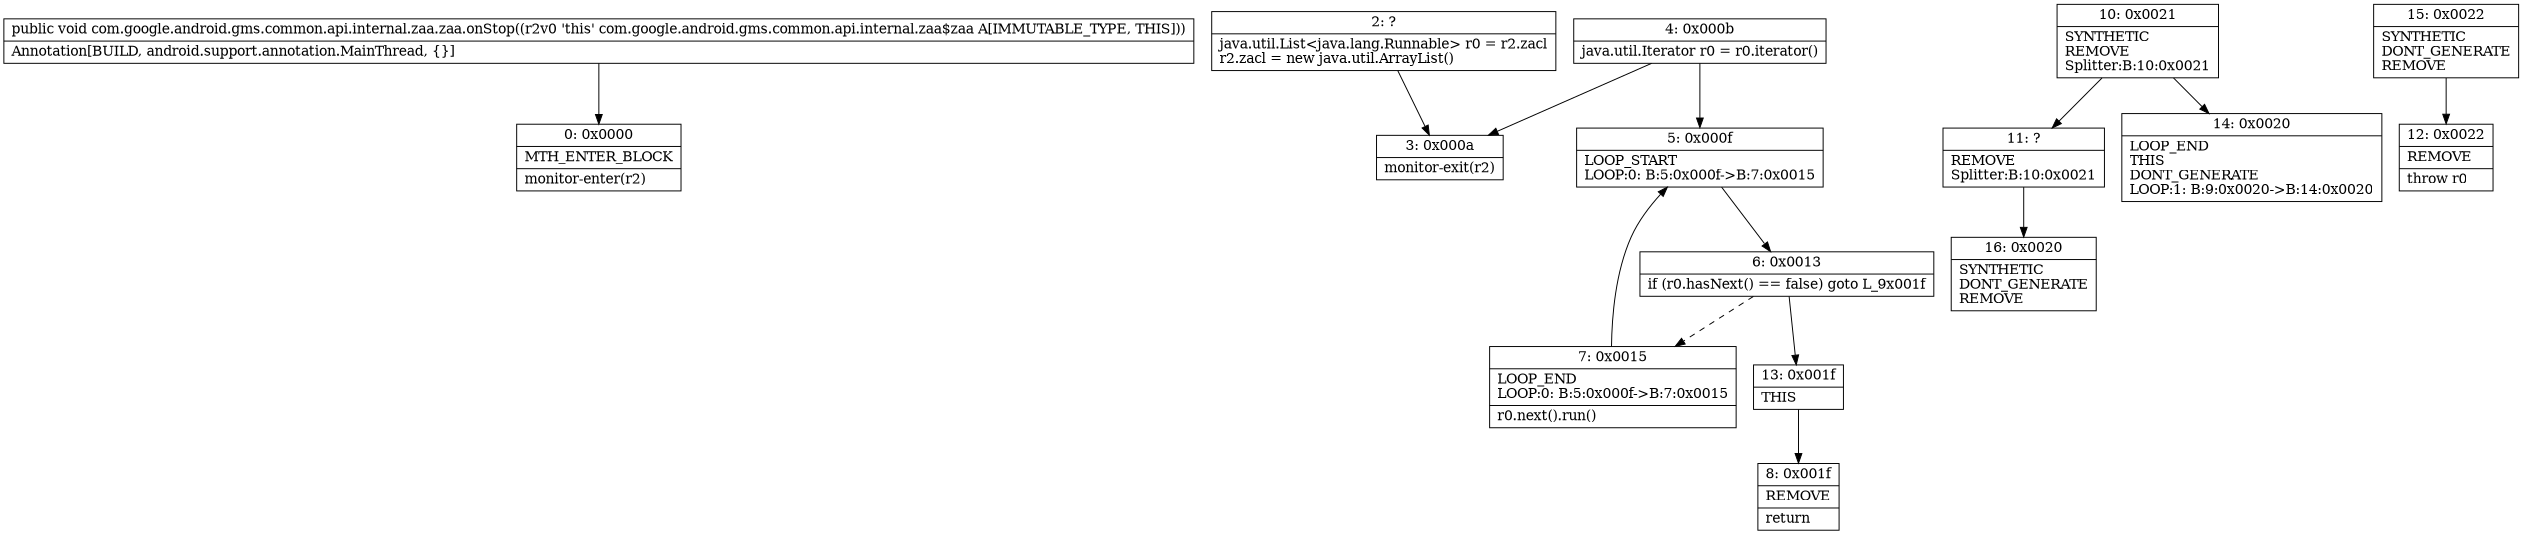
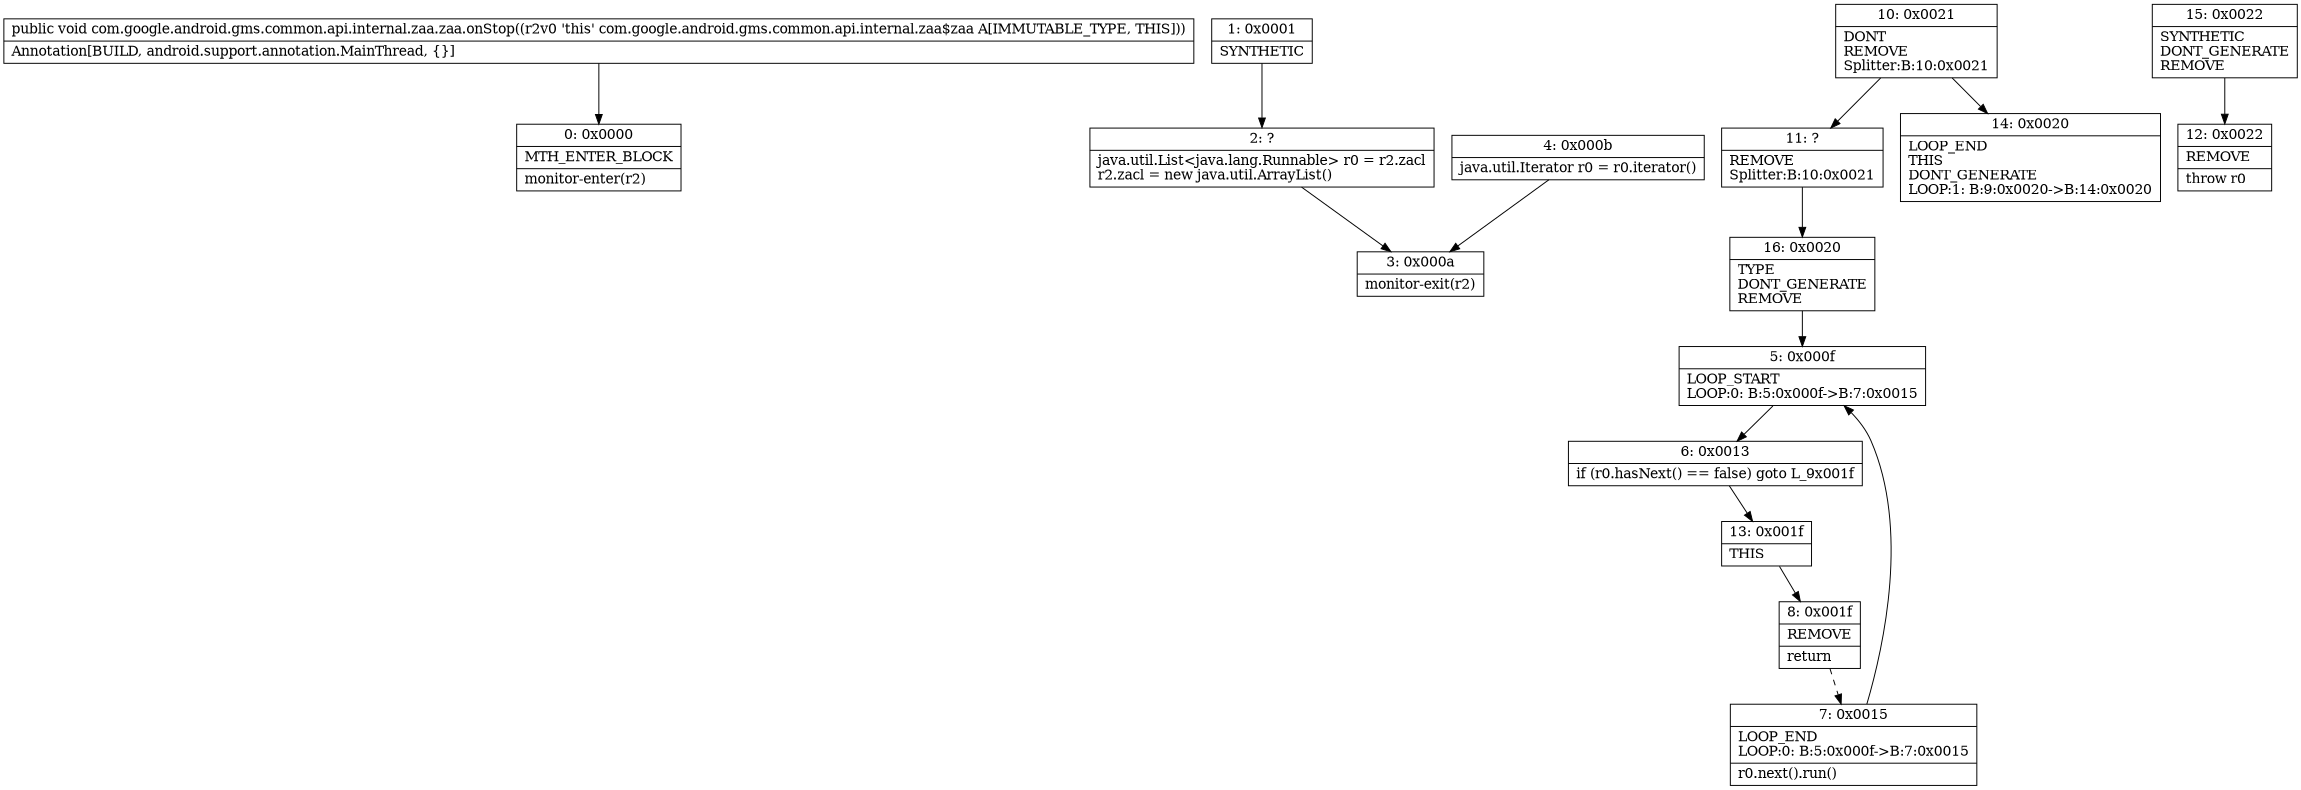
node "10: 0x0021": text "SYNTHETIC" -> "DONT"
node "1: 0x0001": added
edge "4: 0x000b" -> "5: 0x000f": now "16: 0x0020" -> "5: 0x000f"
node "16: 0x0020": text "SYNTHETIC" -> "TYPE"
edge "6: 0x0013" -> "7: 0x0015": now "8: 0x001f" -> "7: 0x0015"
